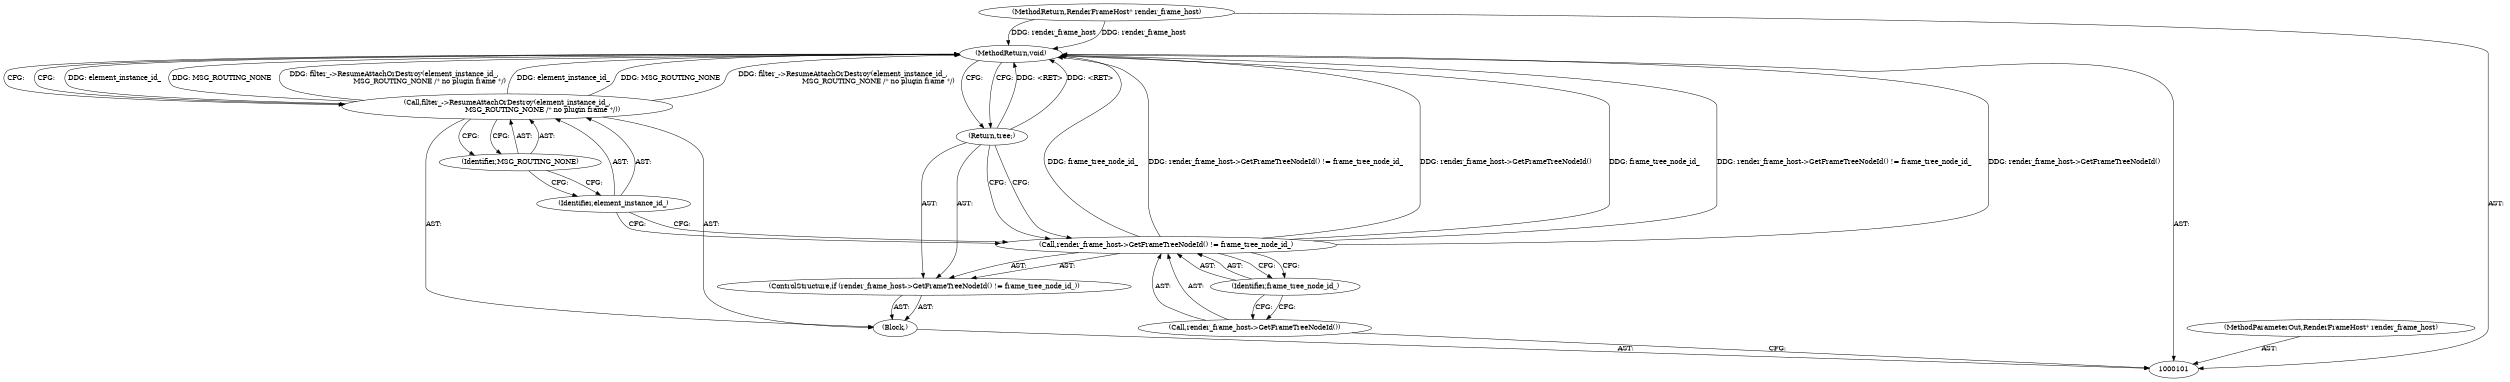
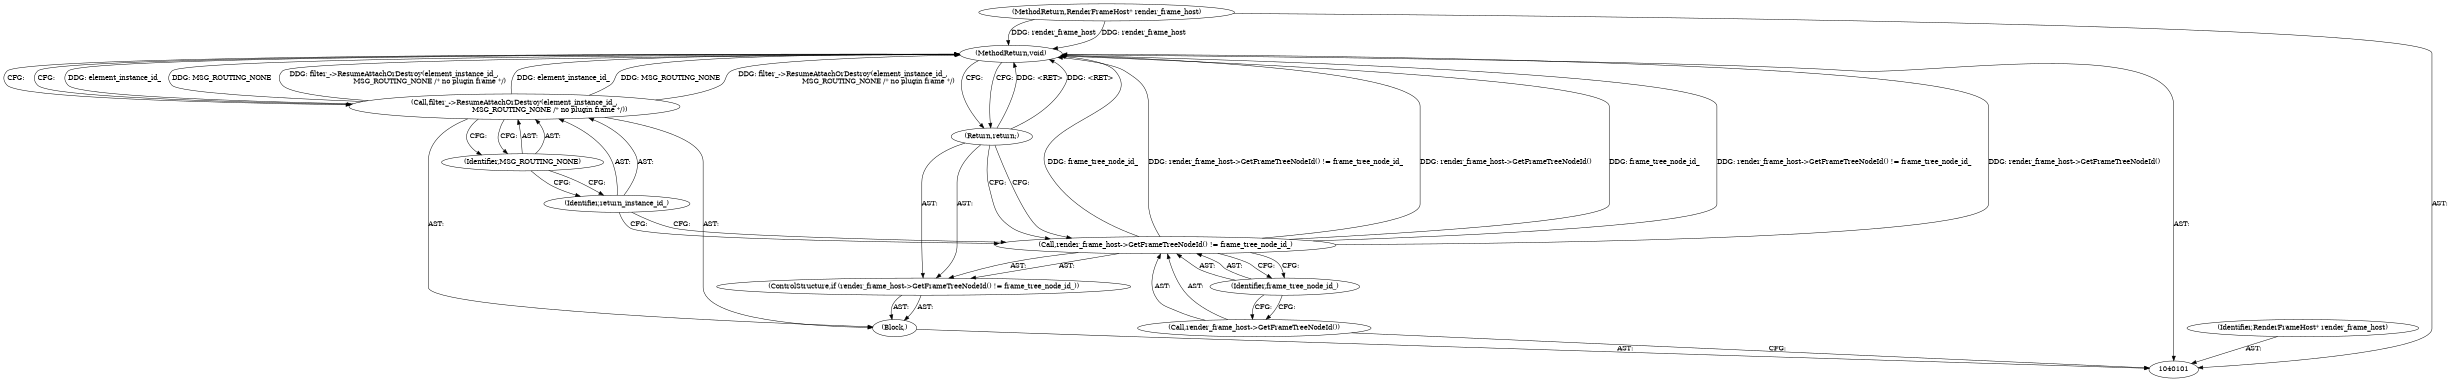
node "(Return,tree;)": label "(Return,tree;)" -> "(Return,return;)"
node "(Identifier,element_instance_id_)": label "(Identifier,element_instance_id_)" -> "(Identifier,return_instance_id_)"
node "(MethodParameterOut,RenderFrameHost* render_frame_host)": label "(MethodParameterOut,RenderFrameHost* render_frame_host)" -> "(Identifier,RenderFrameHost* render_frame_host)"
node "1000101": label "1000101" -> "1040101"
